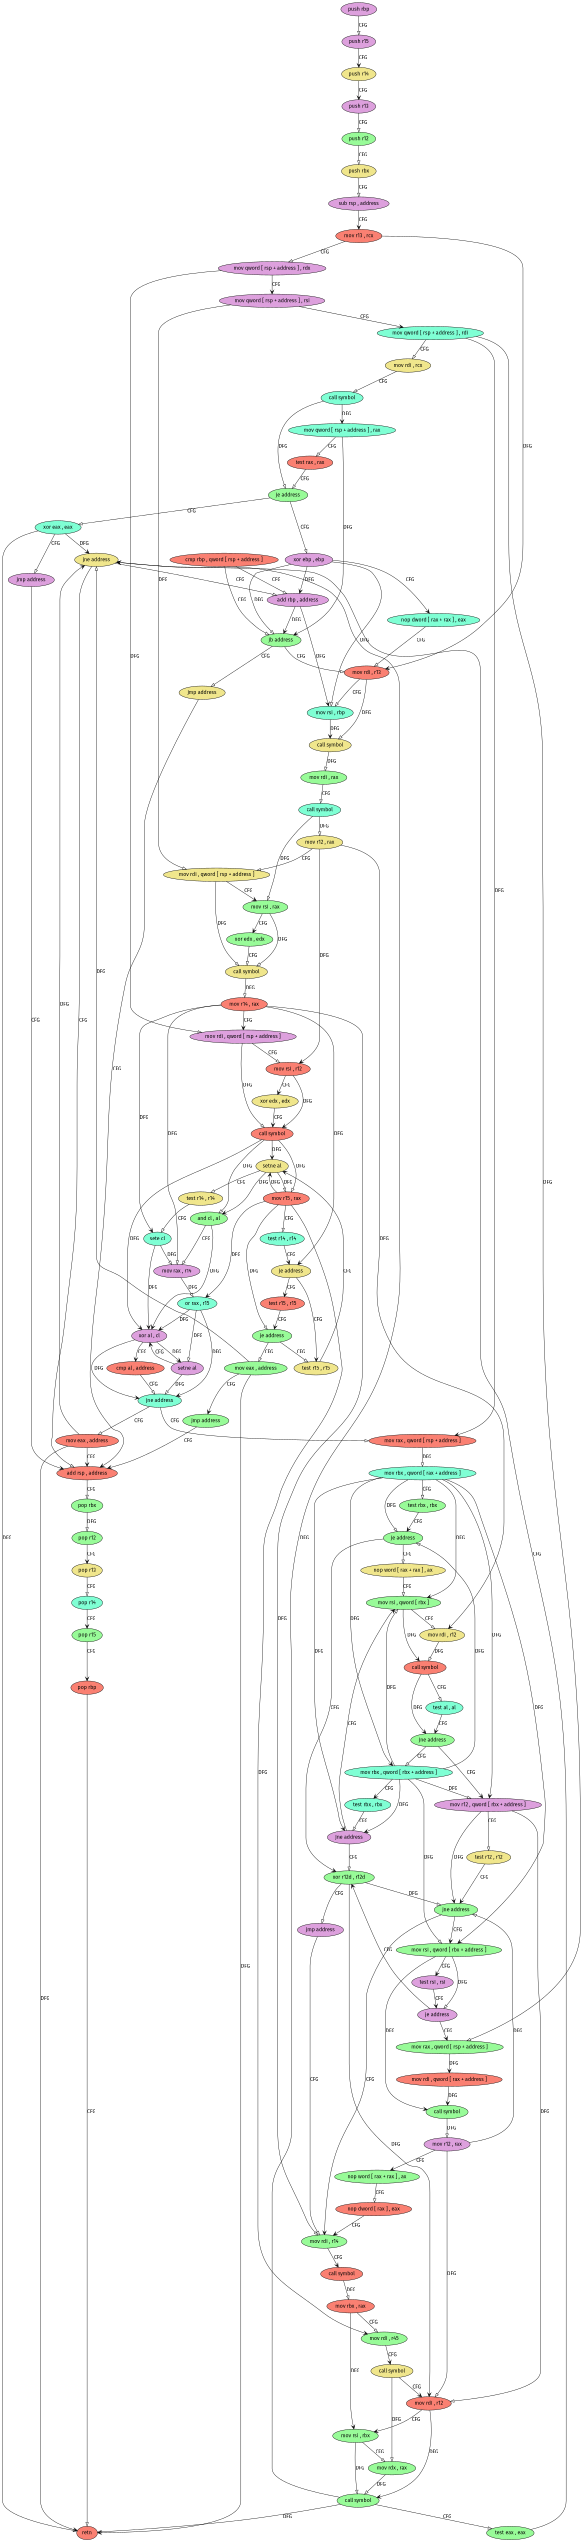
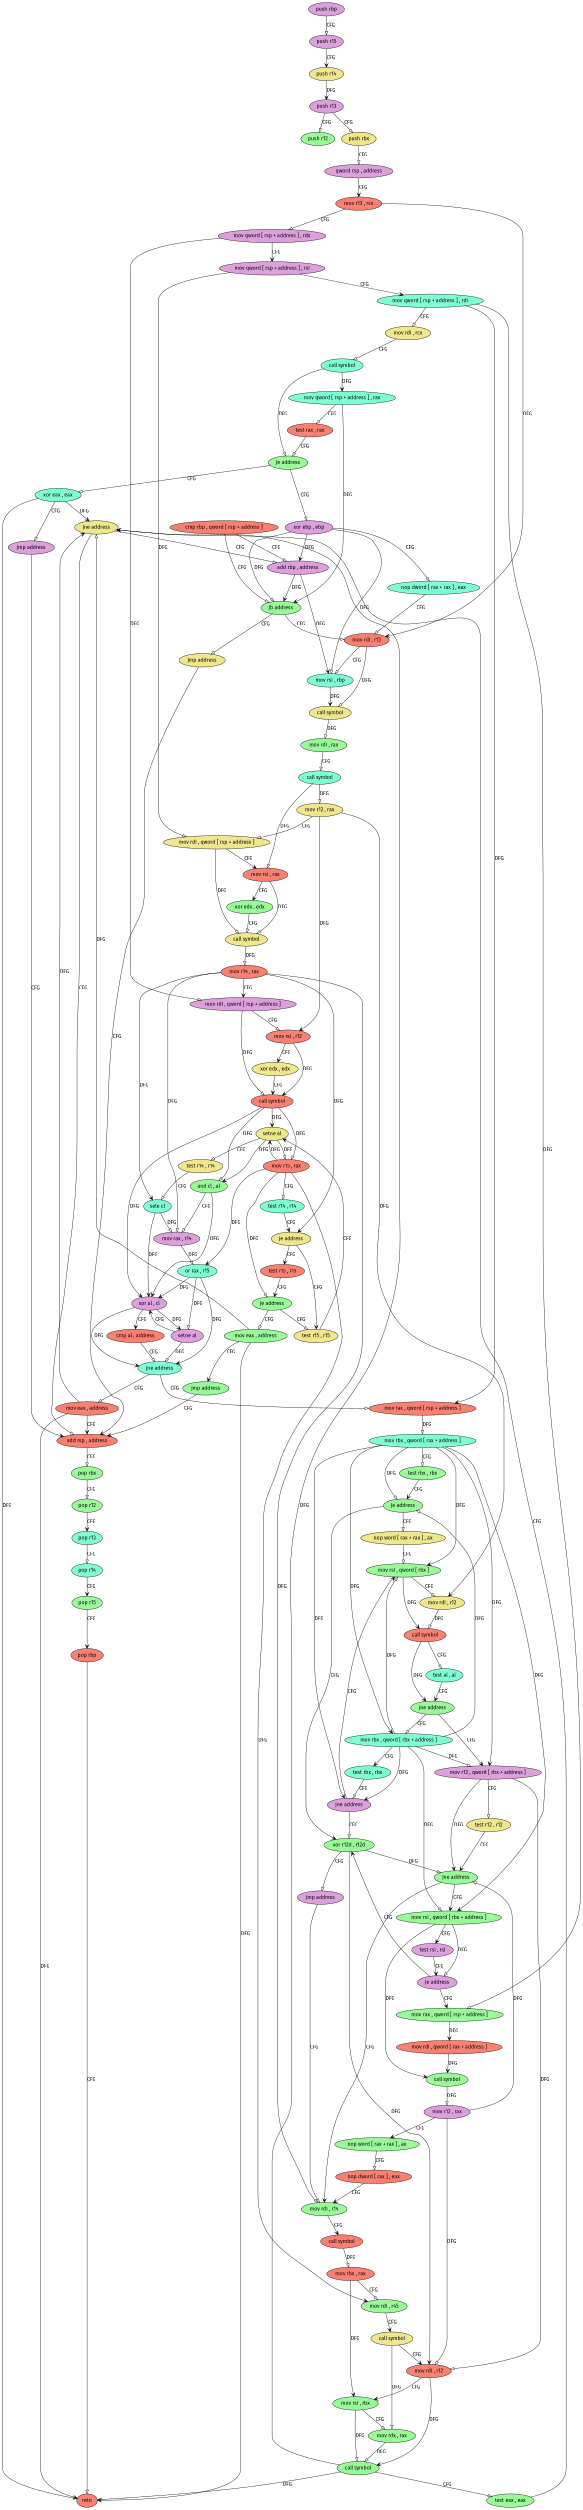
edge "push r14" -> "push r13": label "CFG" -> "DFG"
edge "push r12" -> "push rbx": now "push r13" -> "push rbx"
node "sub rsp , address": label "sub rsp , address" -> "qword rsp , address"
edge "xor ebp , ebp" -> "nop dword [ rax + rax ] , eax": arrowhead vee -> onormal
node "mov rsi , rax": fillcolor palegreen -> salmon
edge "pop rbx" -> "pop r12": label "DFG" -> "CFG"
node "pop r13": fillcolor khaki -> aquamarine
